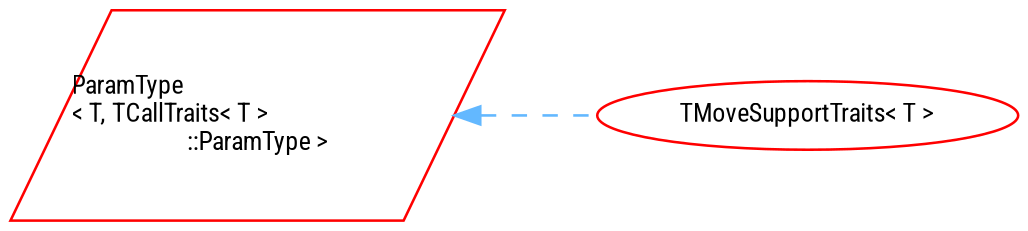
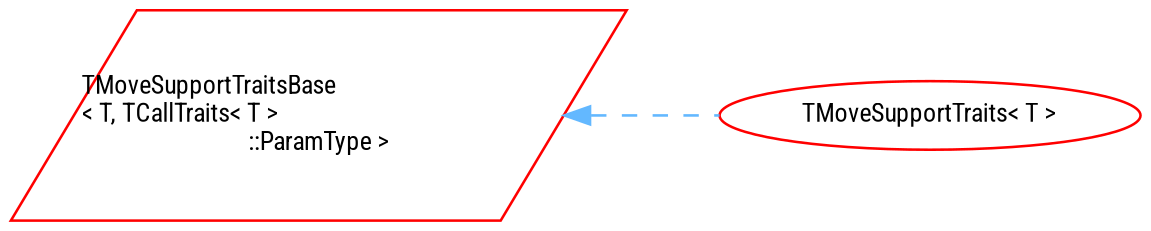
node "ParamType < T, TCallTraits< T > ::ParamType >": label "ParamType < T, TCallTraits< T > ::ParamType >" -> "TMoveSupportTraitsBase < T, TCallTraits< T > ::ParamType >"
